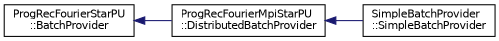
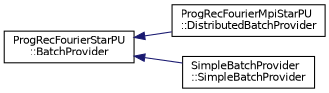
edge "SimpleBatchProvider ::SimpleBatchProvider" -> "ProgRecFourierMpiStarPU ::DistributedBatchProvider": now "SimpleBatchProvider ::SimpleBatchProvider" -> "ProgRecFourierStarPU ::BatchProvider"
